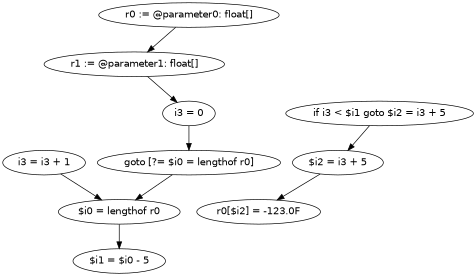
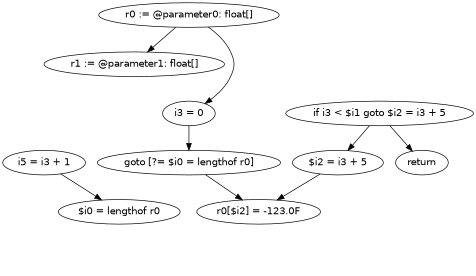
edge "r1 := @parameter1: float[]" -> "i3 = 0": now "r0 := @parameter0: float[]" -> "i3 = 0"
node "i3 = i3 + 1": label "i3 = i3 + 1" -> "i5 = i3 + 1"
node "return": added
edge "goto [?= $i0 = lengthof r0]" -> "$i0 = lengthof r0": now "goto [?= $i0 = lengthof r0]" -> "r0[$i2] = -123.0F"
node "$i1 = $i0 - 5": removed
